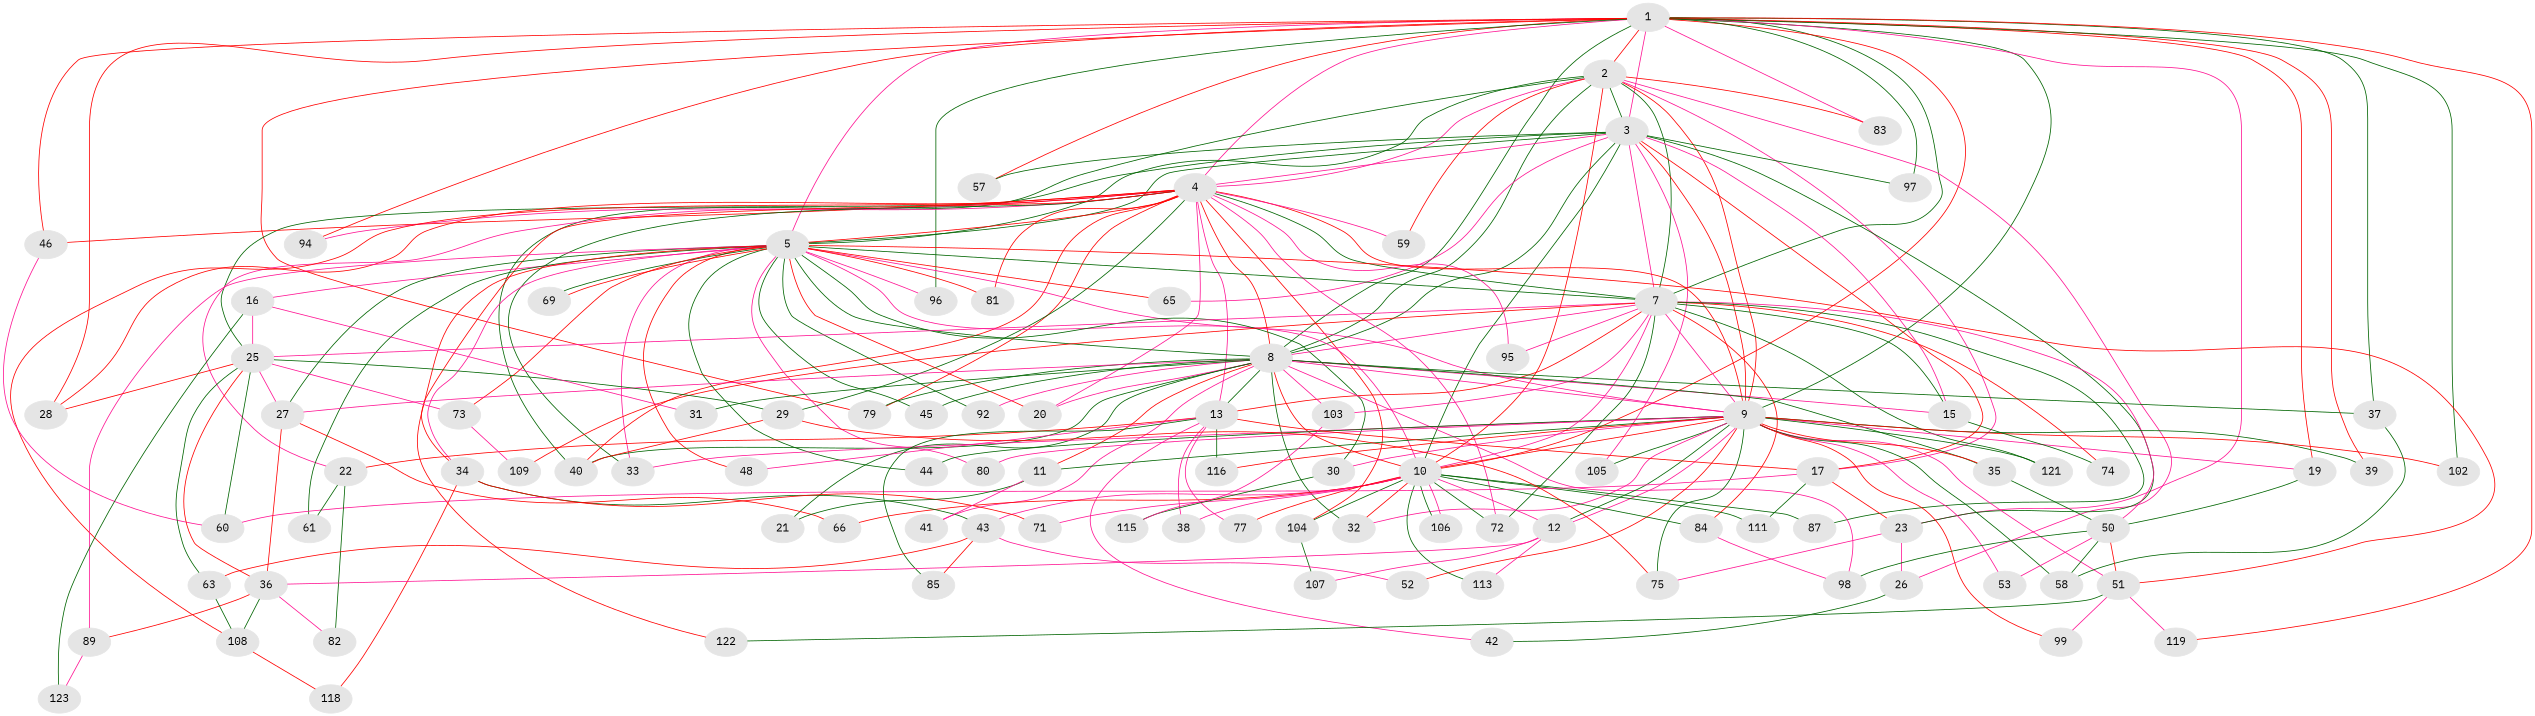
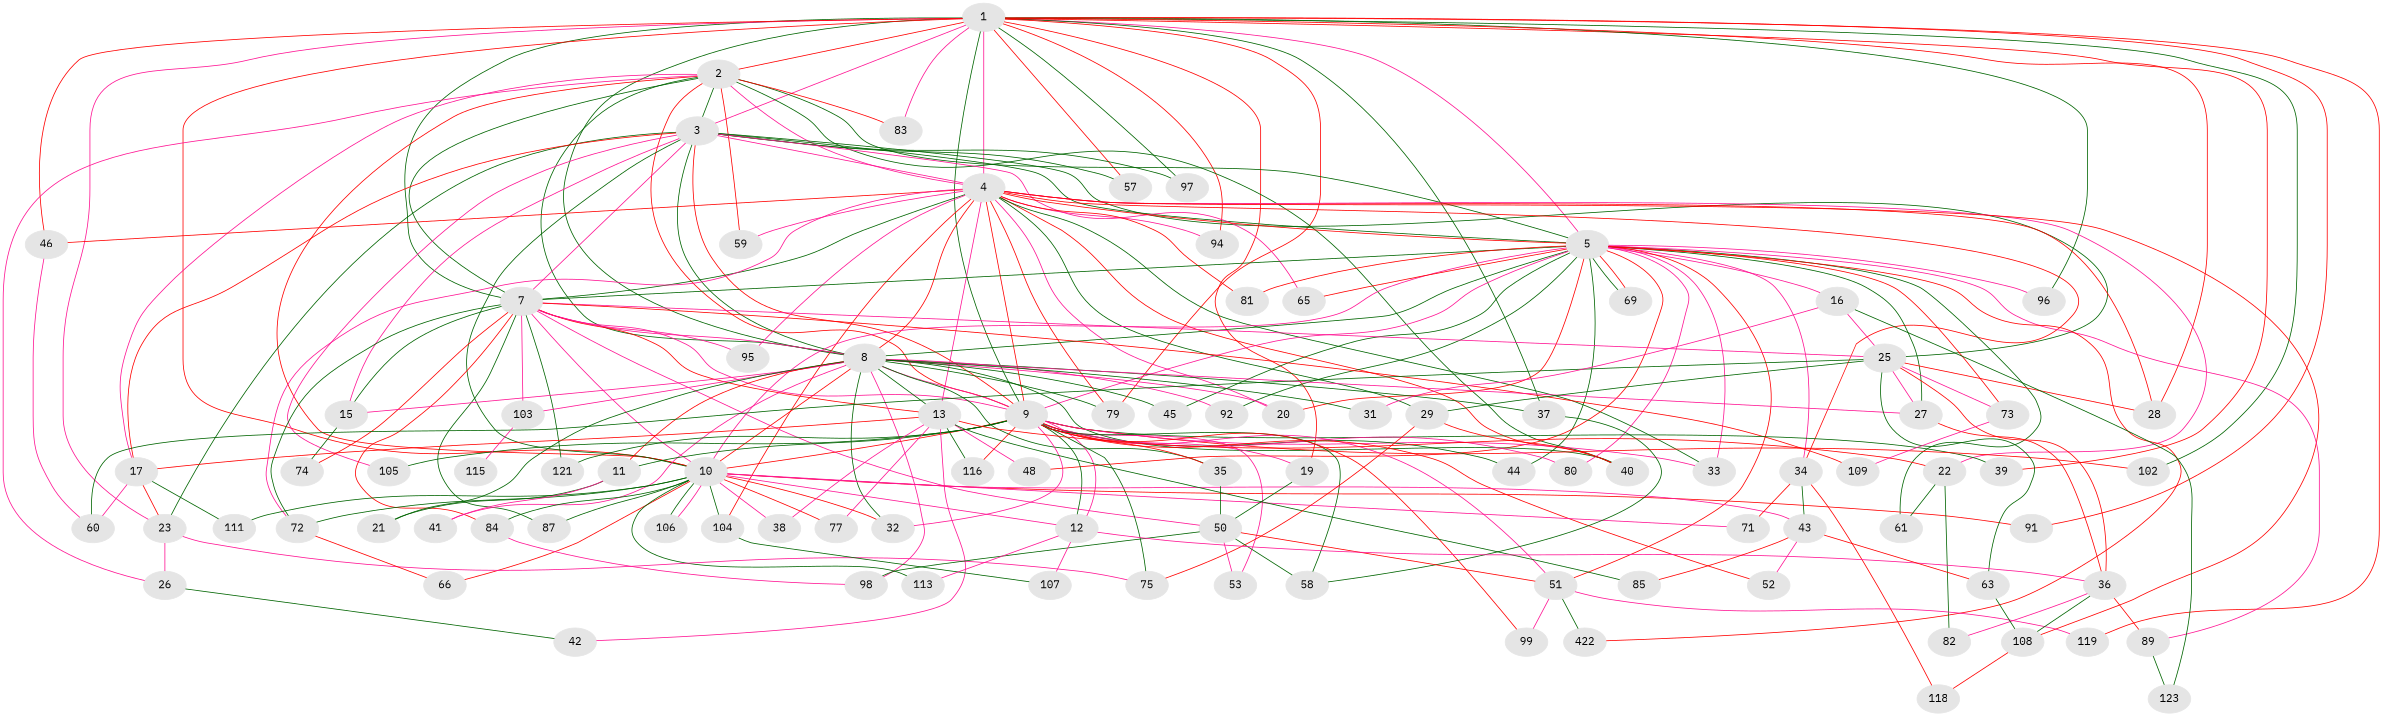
node "30": removed
edge "27" -- "66": now "72" -- "66"
node "91": added
node "122": label "122" -> "422"
edge "89" -- "123": color deeppink -> darkgreen
